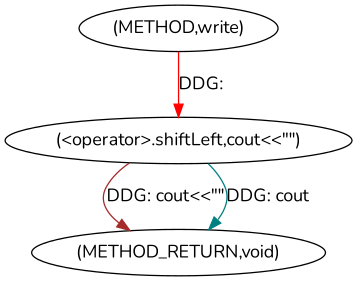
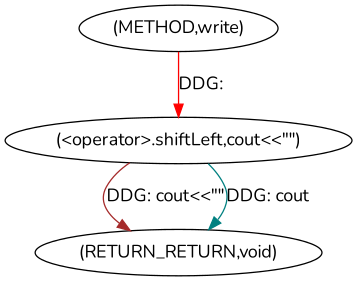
node "(METHOD_RETURN,void)": label "(METHOD_RETURN,void)" -> "(RETURN_RETURN,void)"
